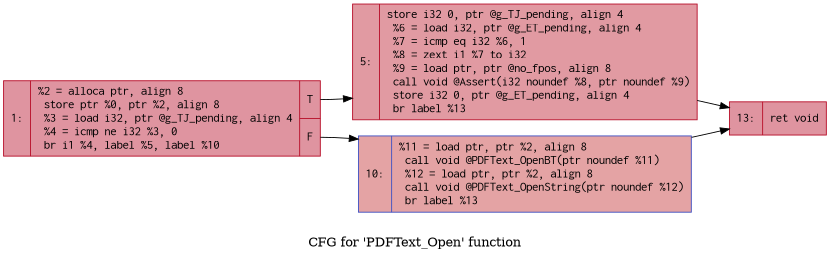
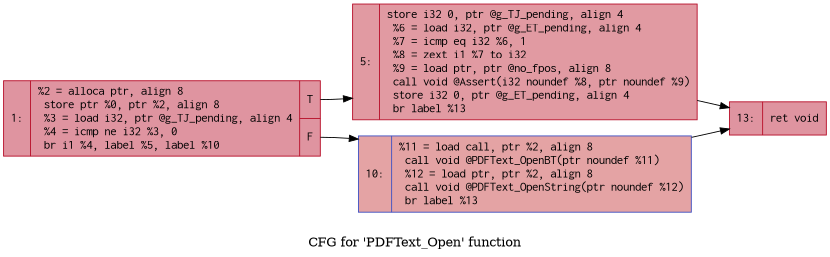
node "10:": text "%11 = load ptr, ptr %2, align 8" -> "%11 = load call, ptr %2, align 8"
